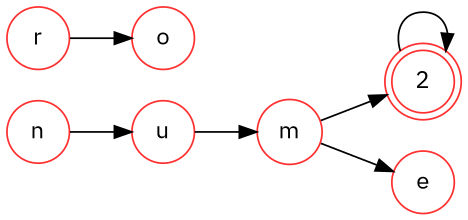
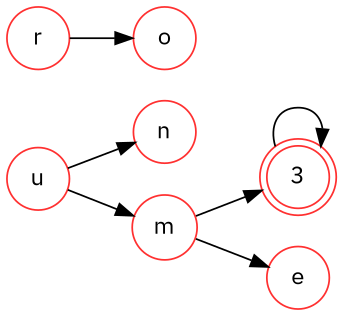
node "2": label "2" -> "3"
edge "n" -> "u": reversed
